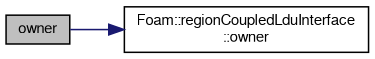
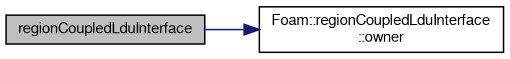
node "owner": label "owner" -> "regionCoupledLduInterface"
